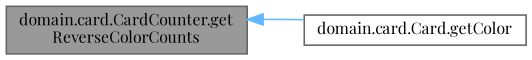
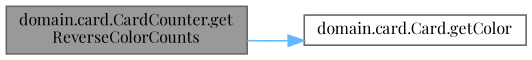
edge "domain.card.Card.getColor" -> "domain.card.CardCounter.get ReverseColorCounts": reversed
